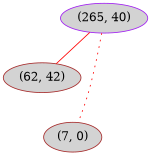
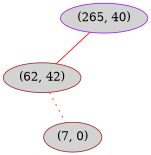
edge "(265, 40)" -- "(7, 0)": now "(62, 42)" -- "(7, 0)"
